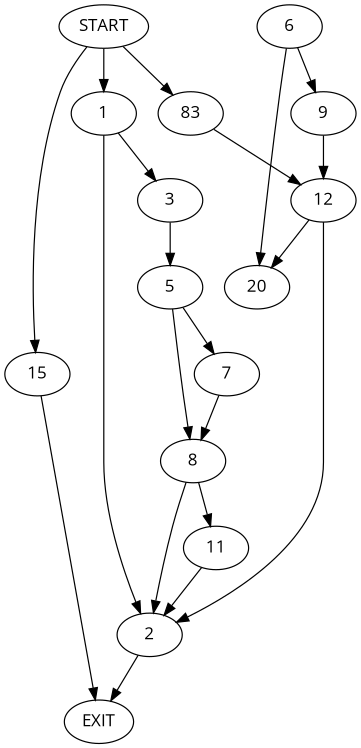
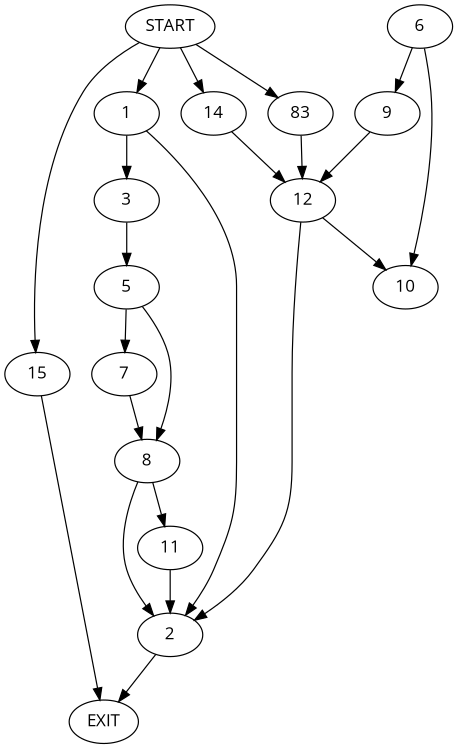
node "14": added
node "20": label "20" -> "10"
